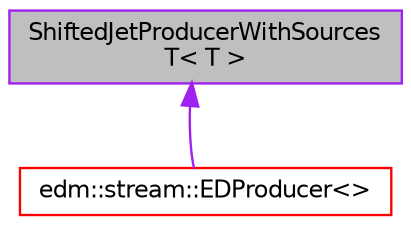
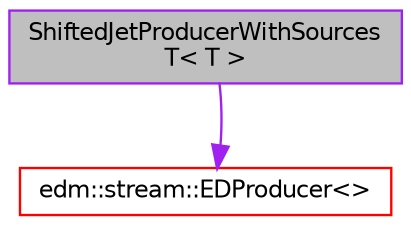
edge "edm::stream::EDProducer<>" -> "ShiftedJetProducerWithSources T< T >": reversed
